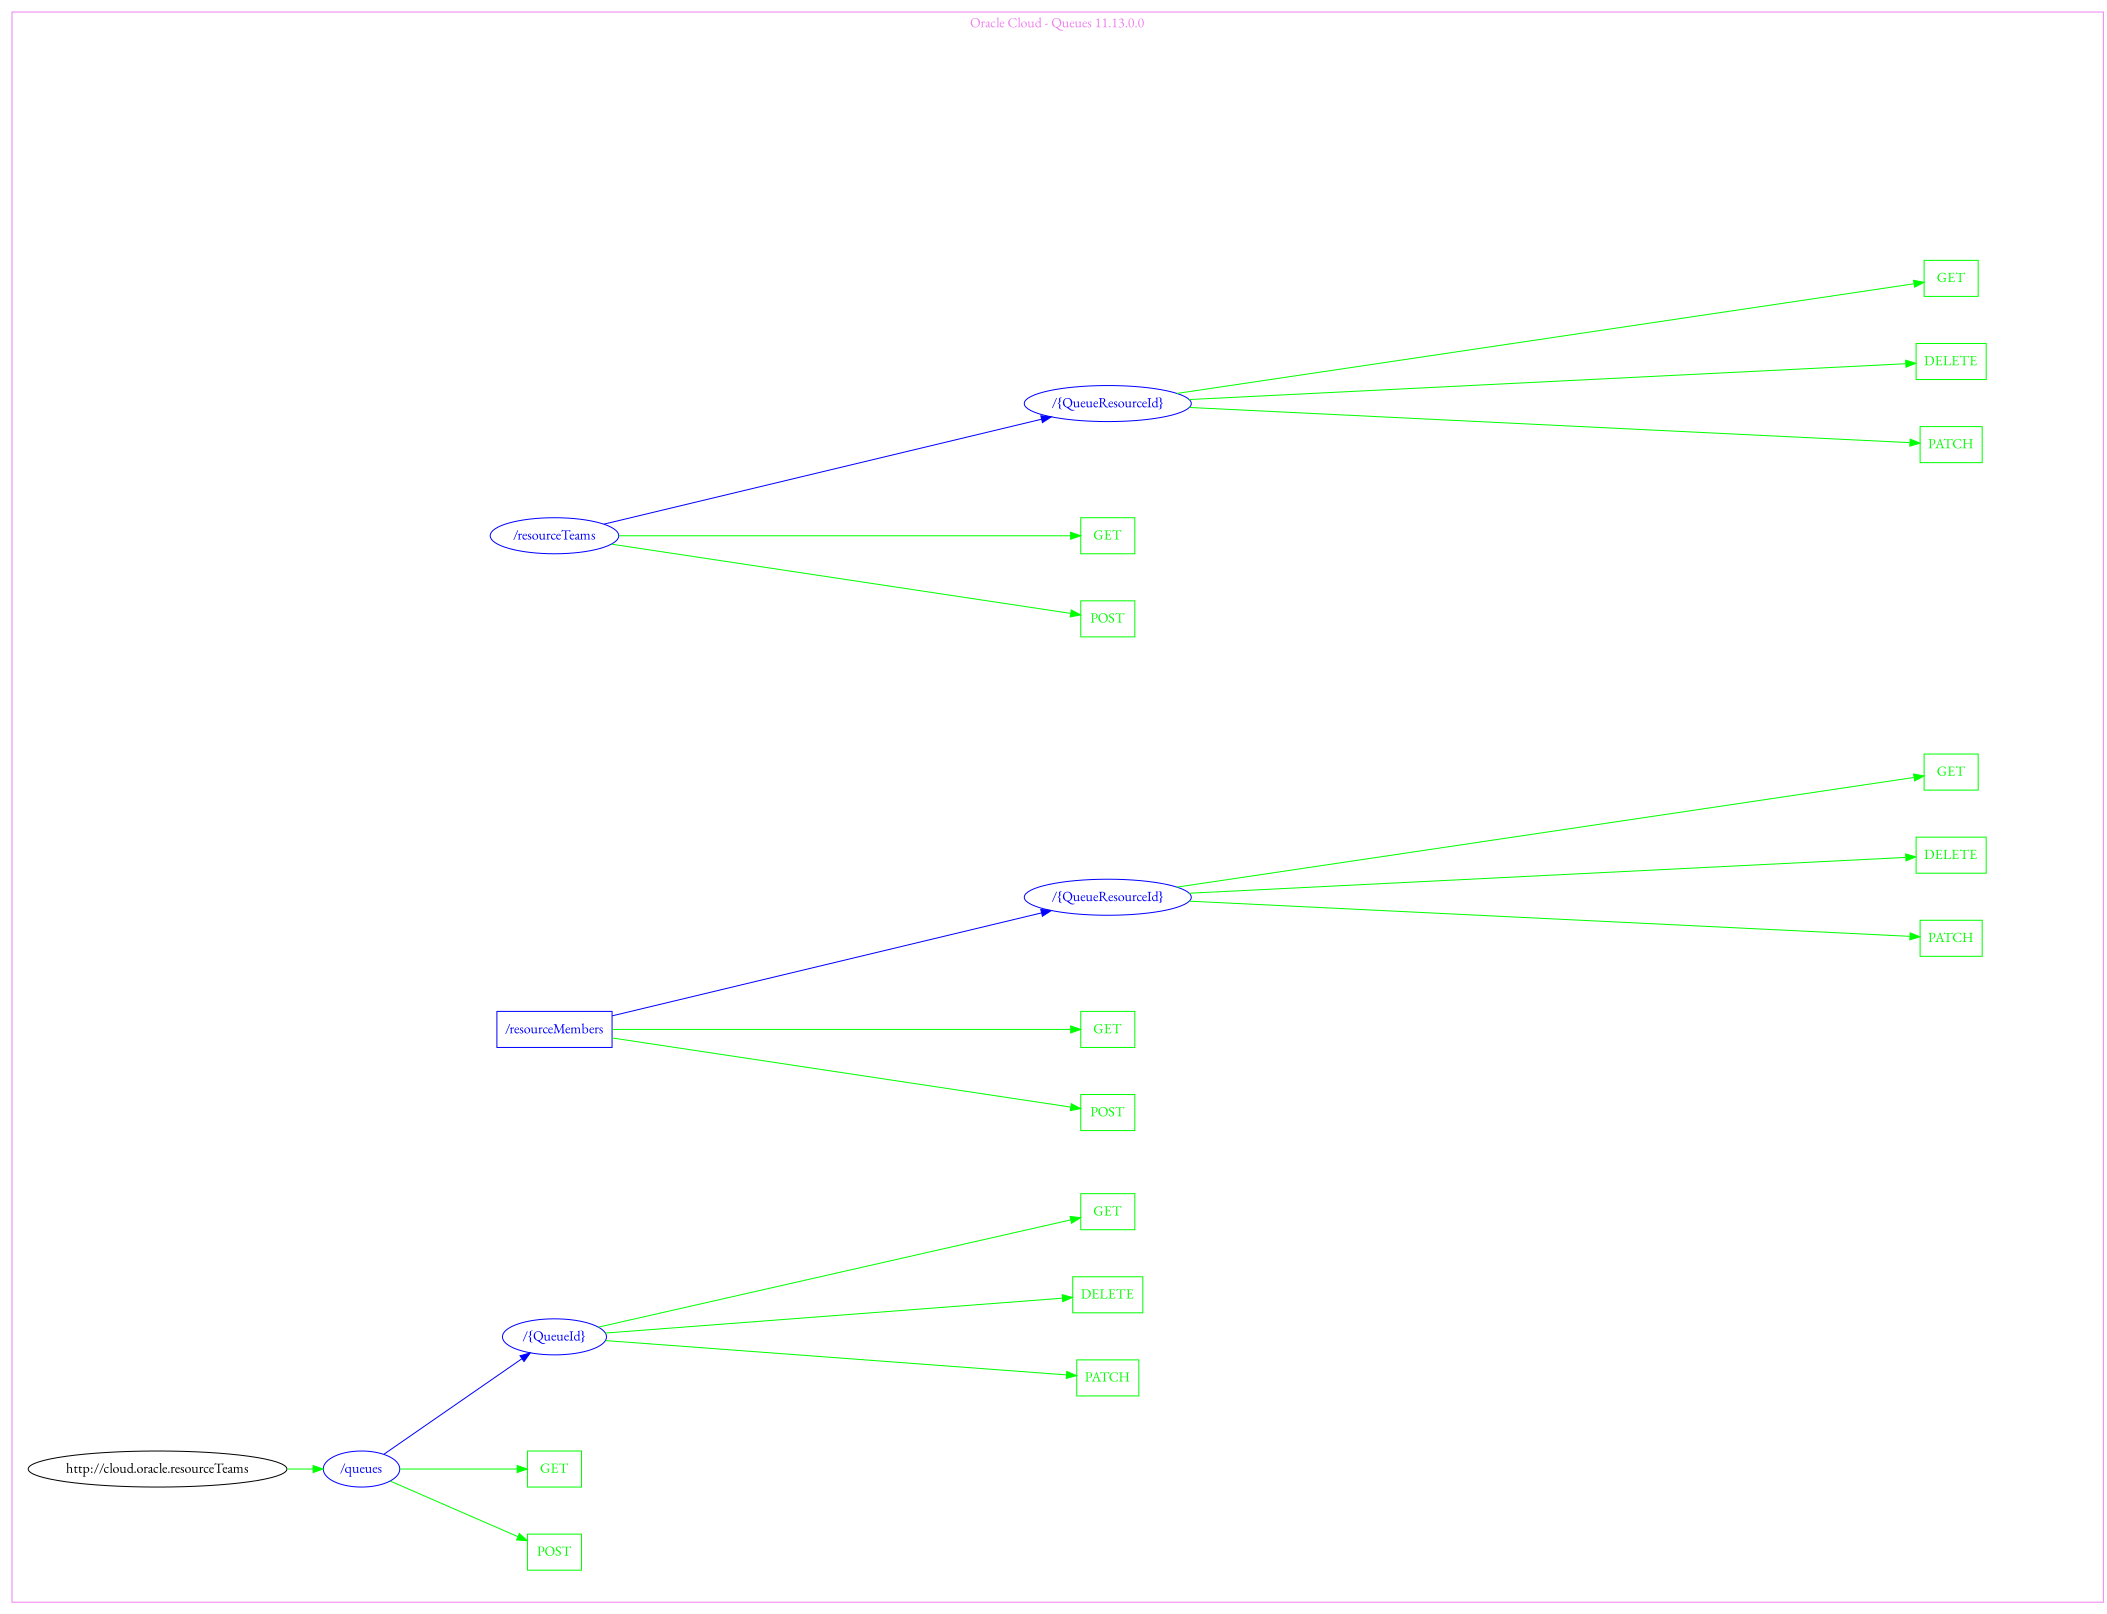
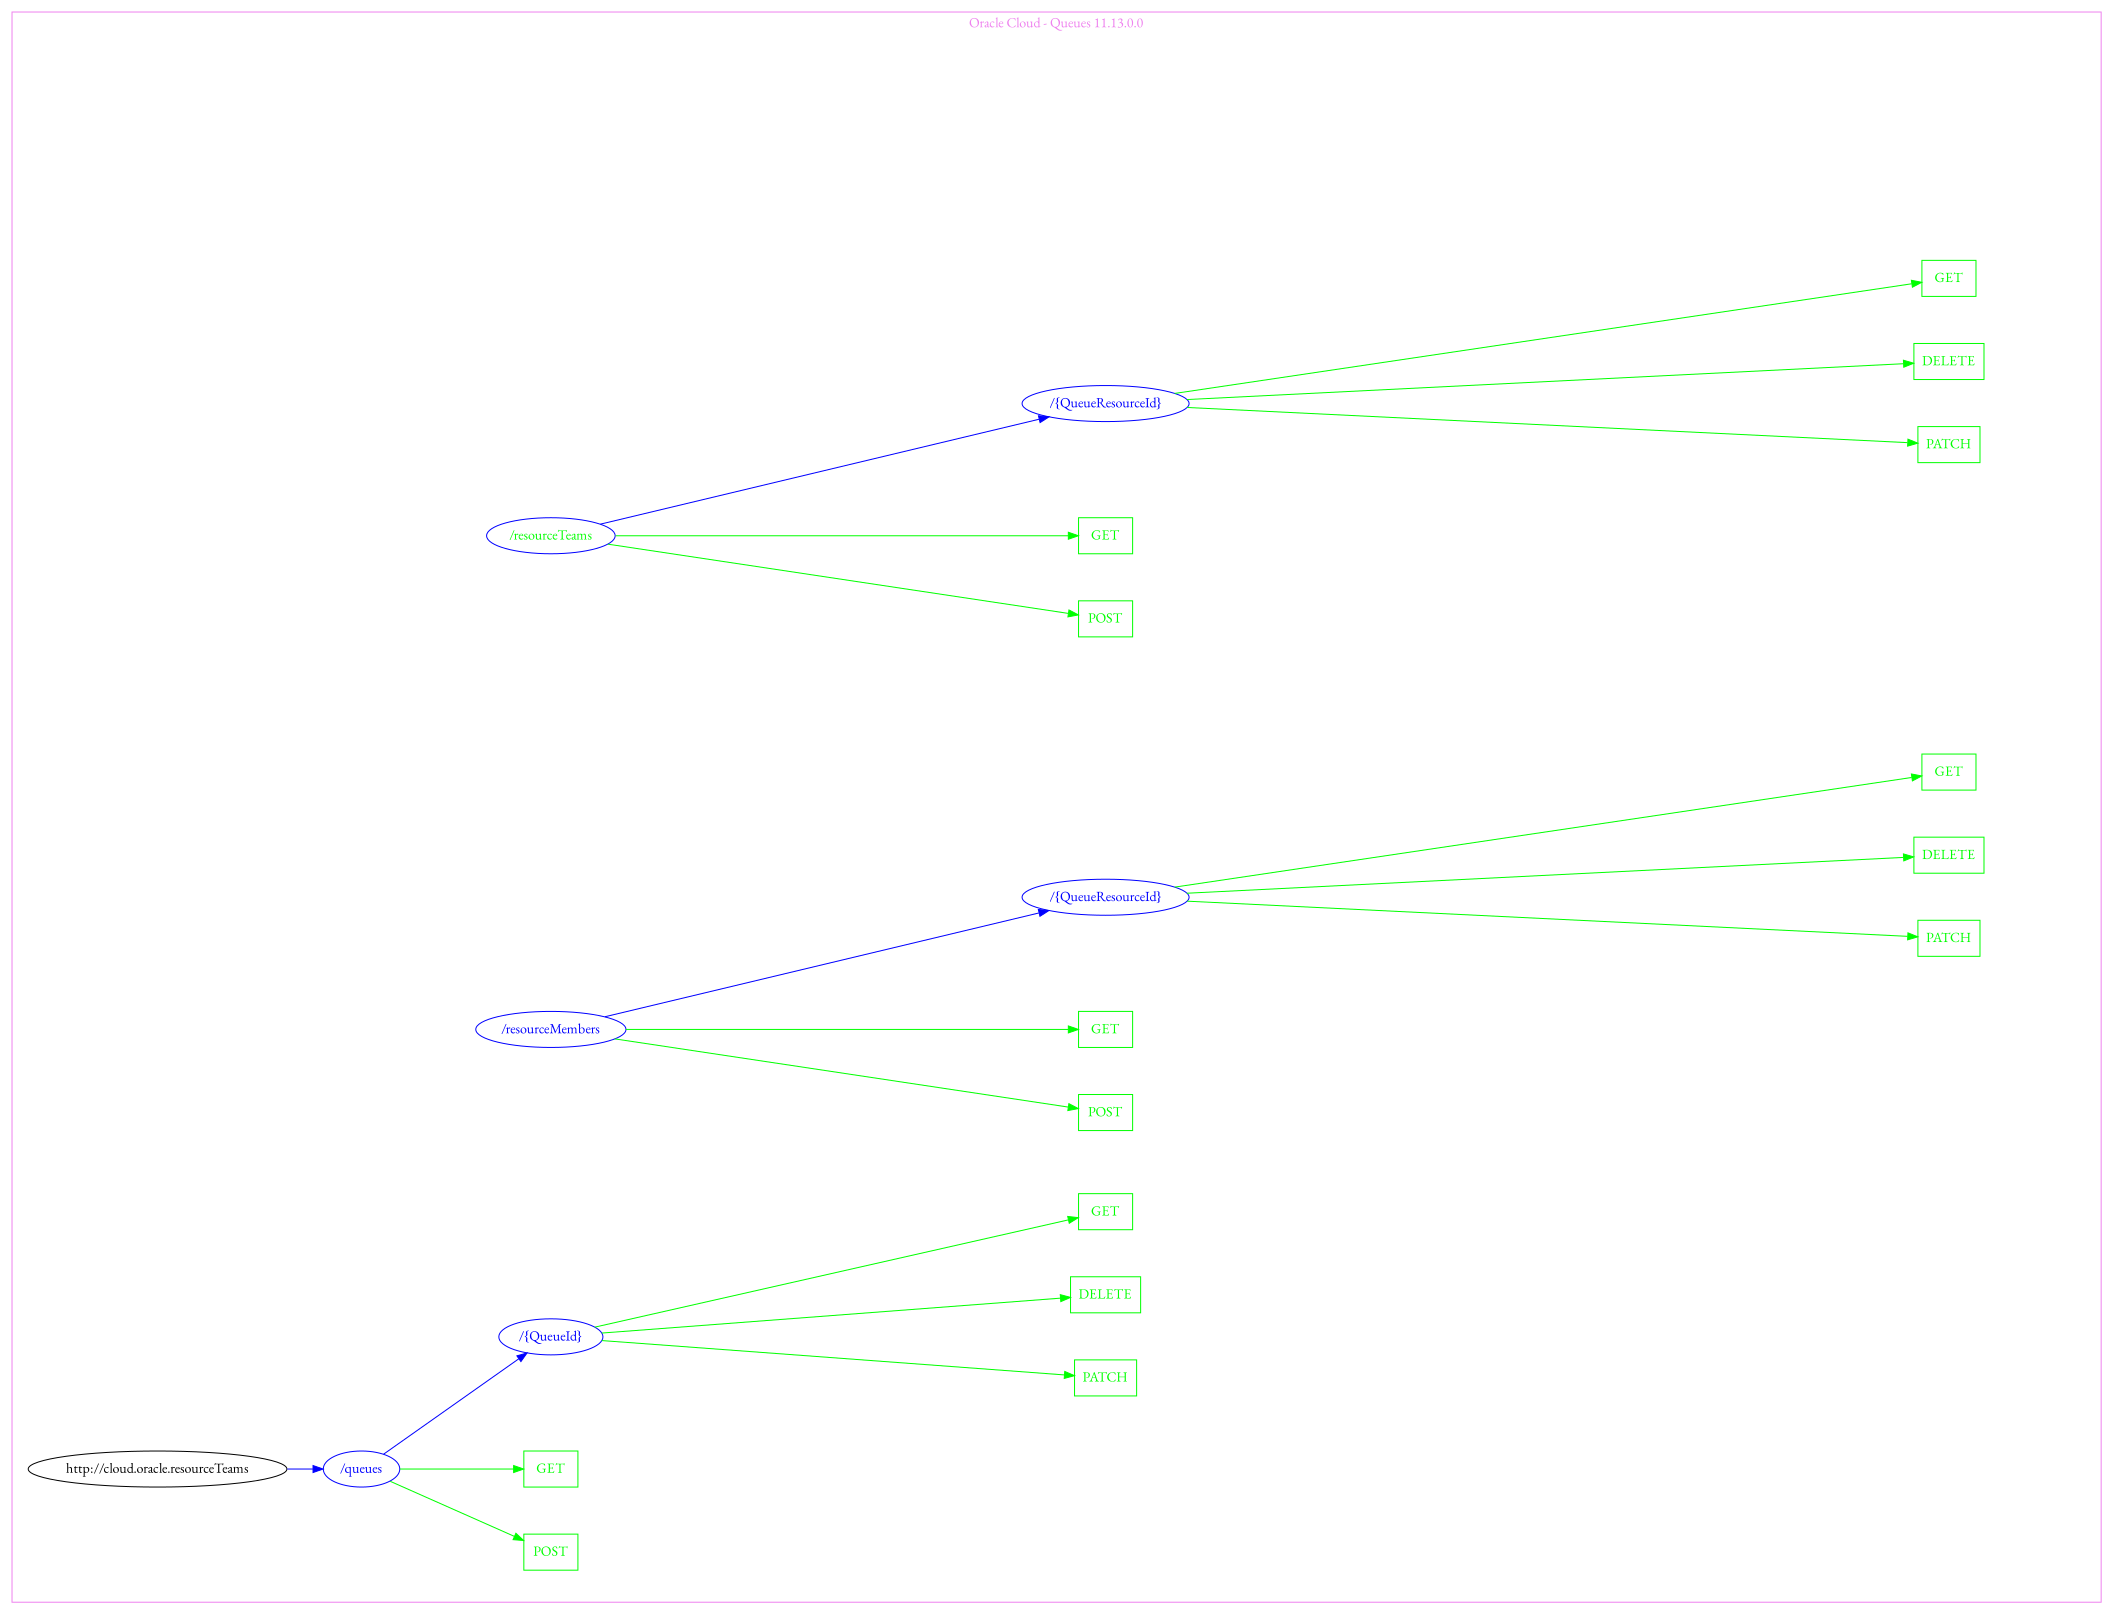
node "/resourceTeams": fontcolor blue -> green
node "/resourceMembers": shape box -> ellipse
edge "http://cloud.oracle.resourceTeams" -> "/queues": color green -> blue
